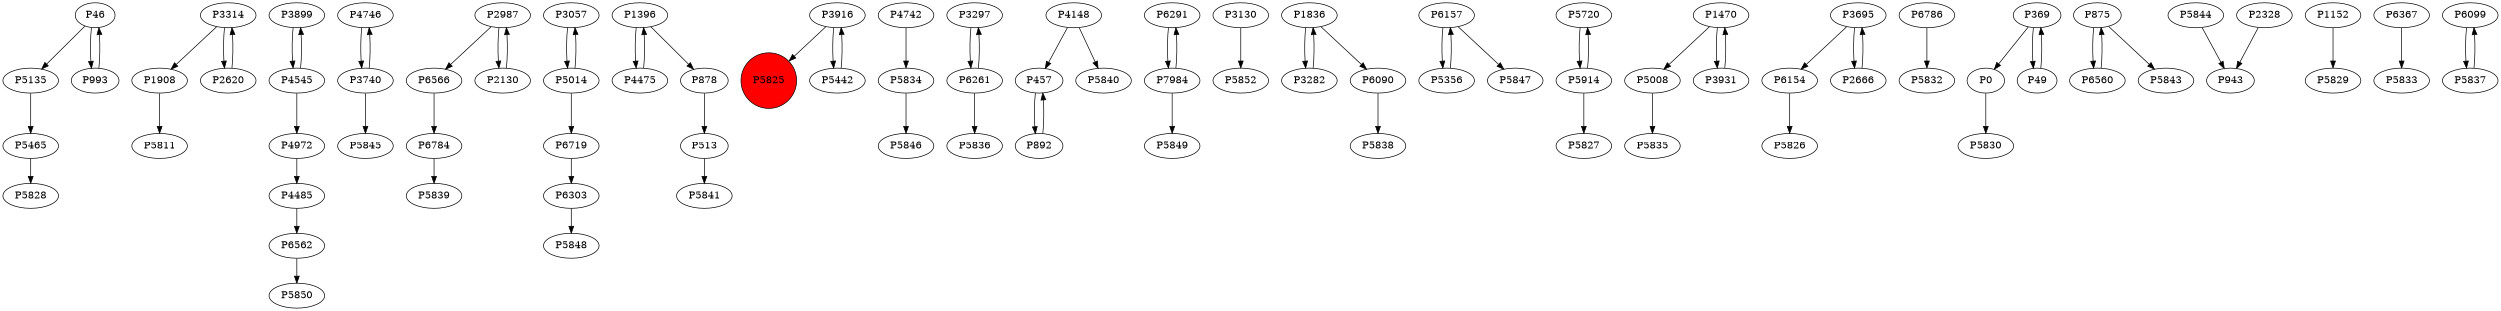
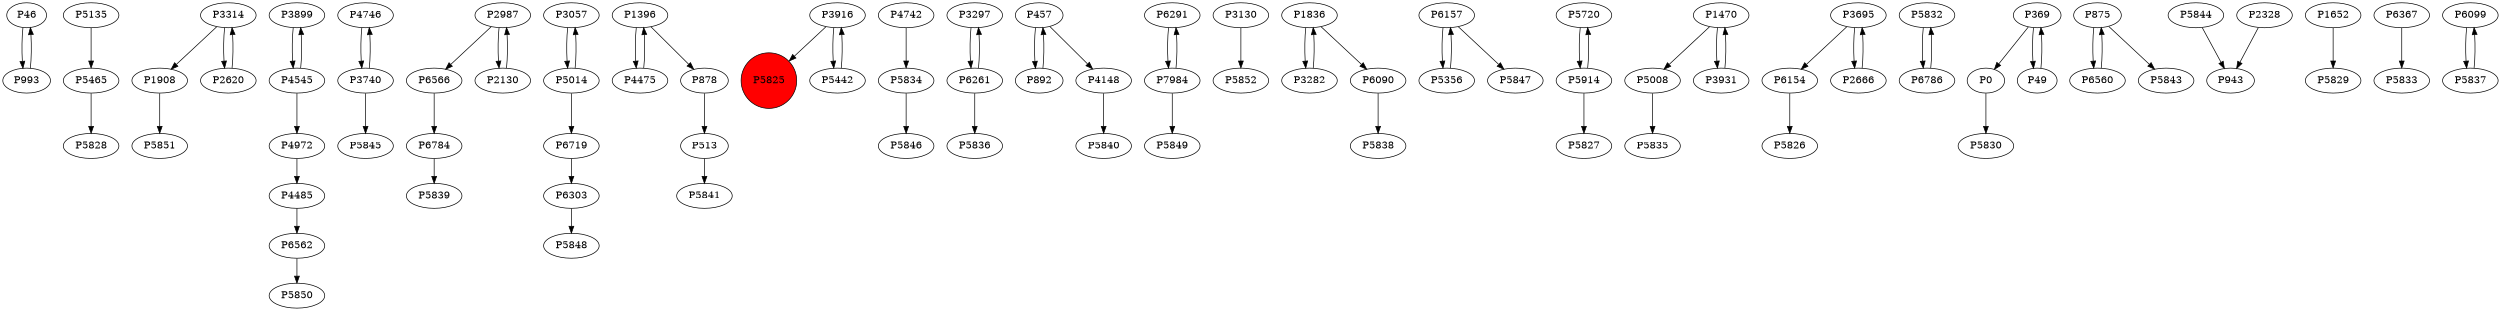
node "P1152": label "P1152" -> "P1652"
edge "P5832" -> "P6786": added
edge "P46" -> "P5135": removed
edge "P4148" -> "P457": reversed
node "P5811": label "P5811" -> "P5851"
